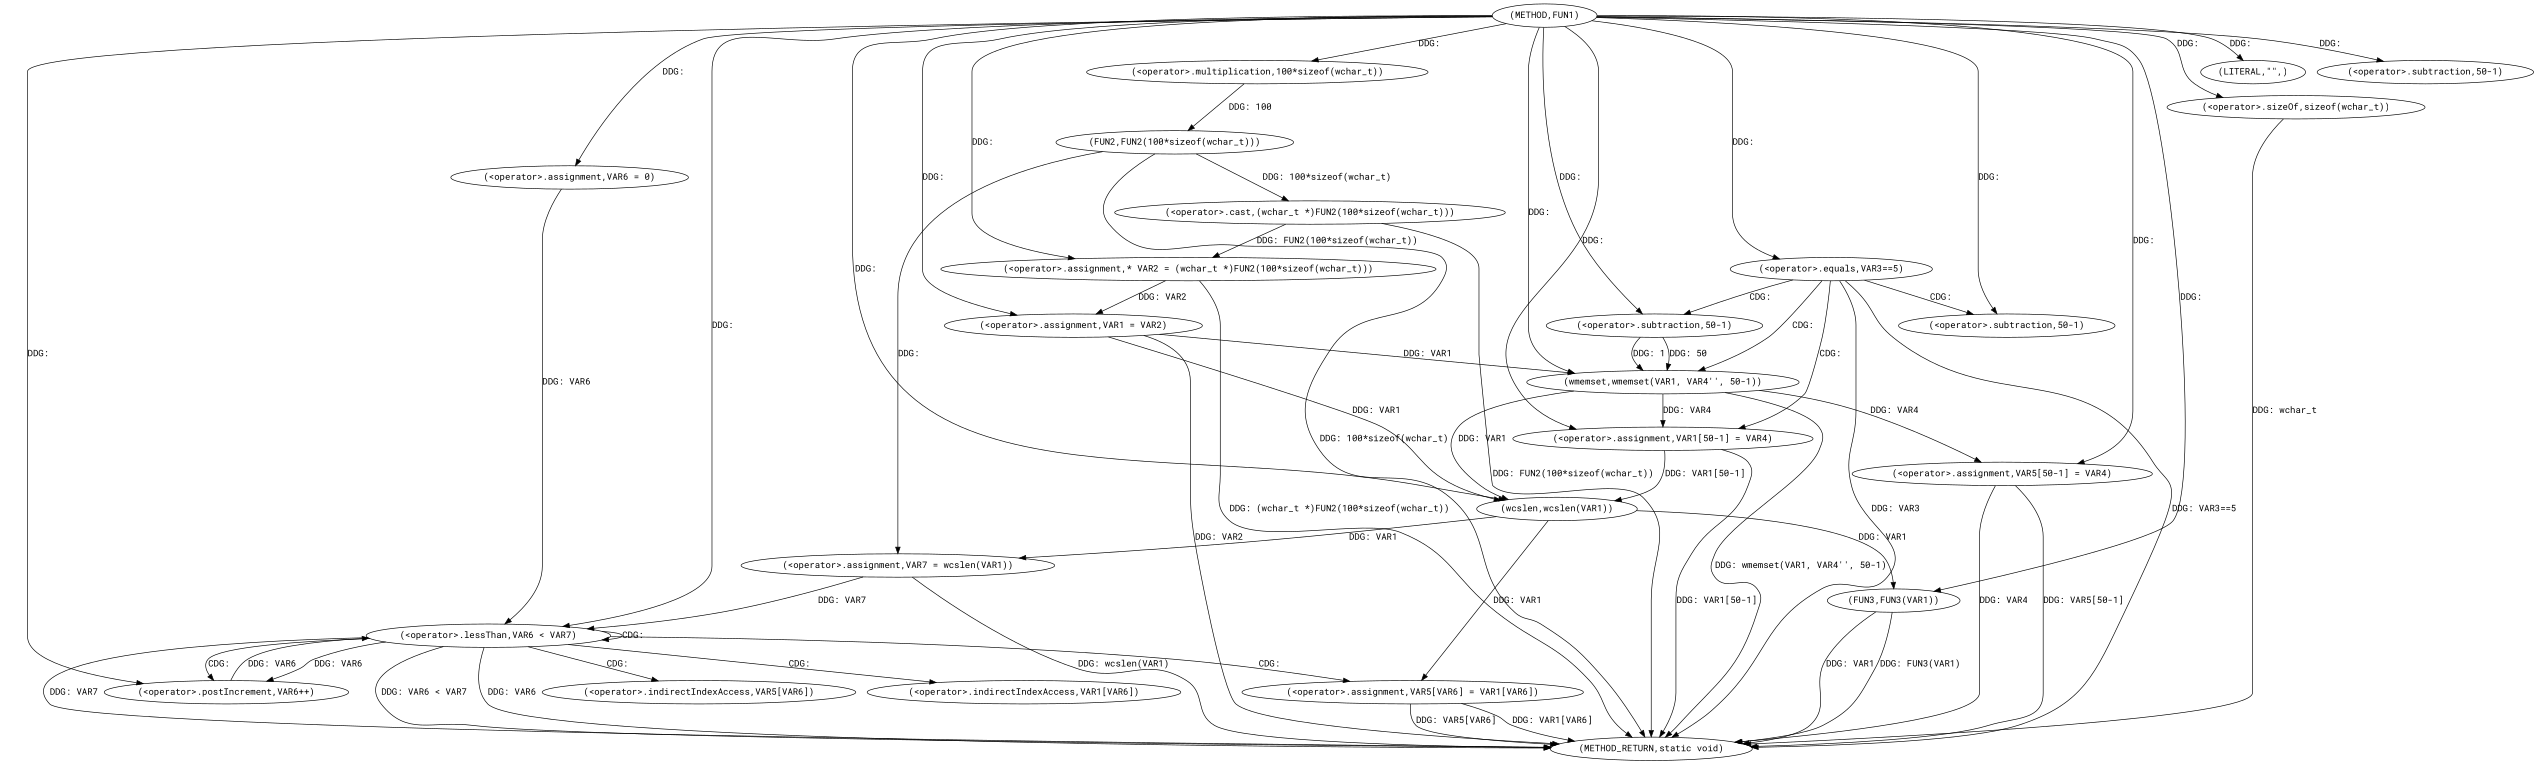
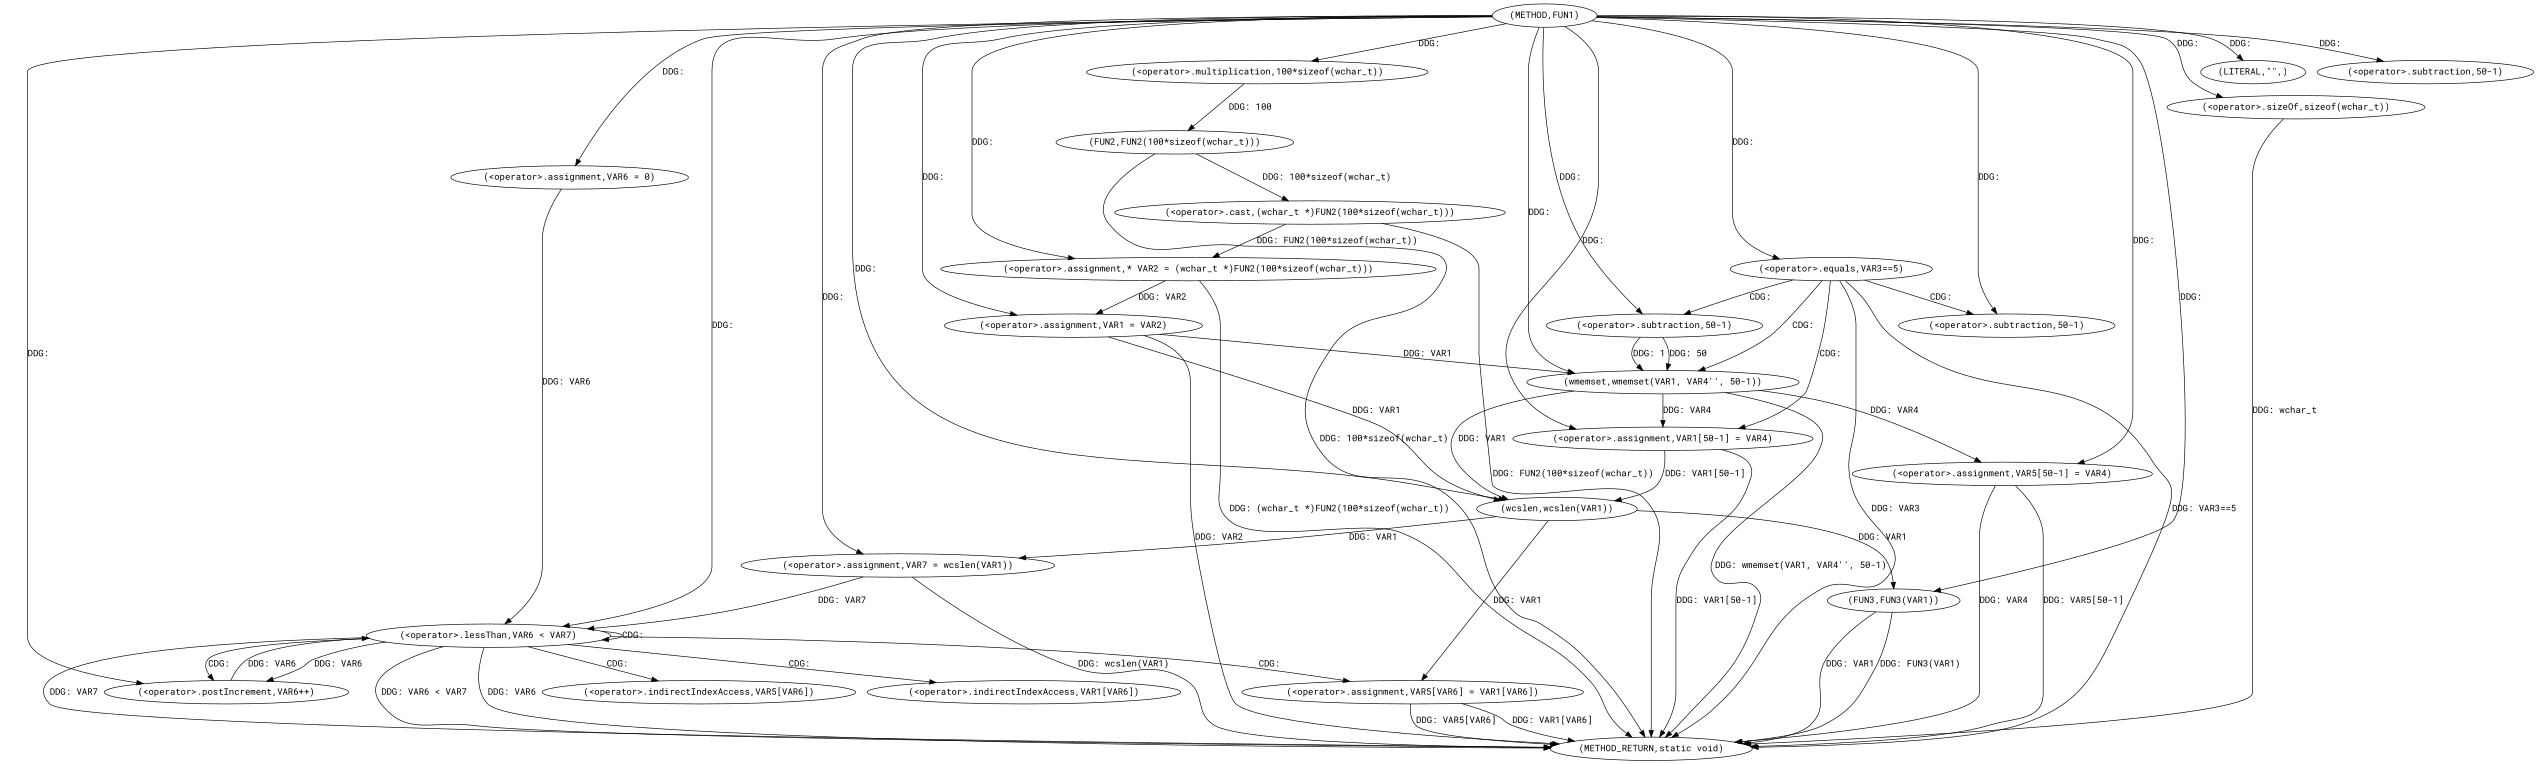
edge "(FUN2,FUN2(100*sizeof(wchar_t)))" -> "(<operator>.assignment,VAR7 = wcslen(VAR1))": now "(METHOD,FUN1)" -> "(<operator>.assignment,VAR7 = wcslen(VAR1))"
